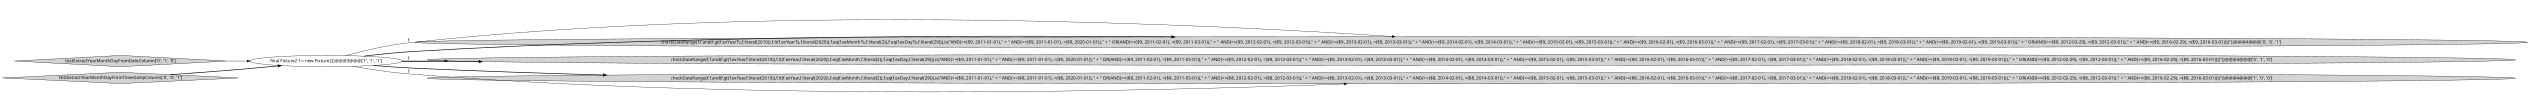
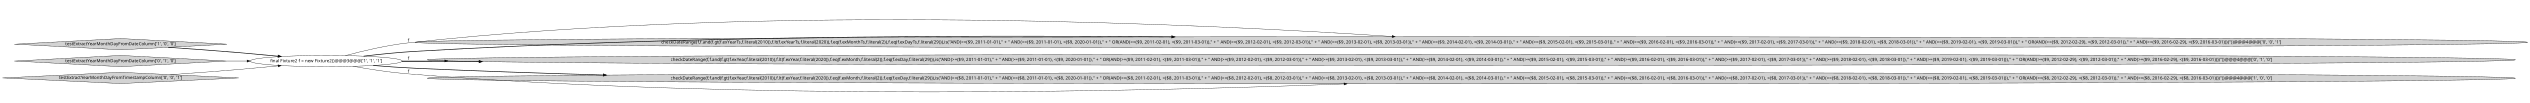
node "testExtractYearMonthDayFromDateColumn['1', '0', '0']": added
edge "testExtractYearMonthDayFromTimestampColumn['0', '0', '1']" -> "final Fixture2 f = new Fixture2()@@@3@@@['1', '1', '1']": style bold -> solid
